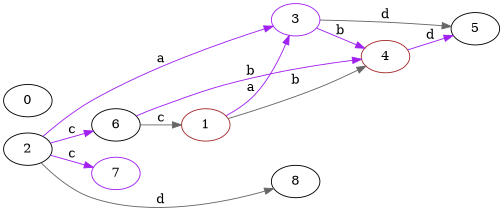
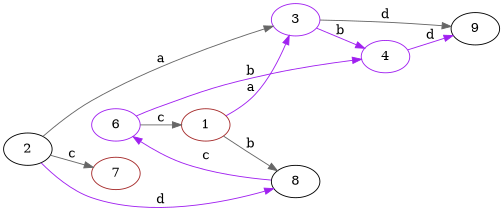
node "5": label "5" -> "9"
node "4": color brown -> purple
edge "2" -> "3": color purple -> gray40
edge "1" -> "4": now "1" -> "8"
node "0": removed
node "6": color black -> purple
edge "2" -> "6": now "8" -> "6"
edge "2" -> "7": color purple -> gray40
node "7": color purple -> brown
edge "2" -> "8": color gray40 -> purple
